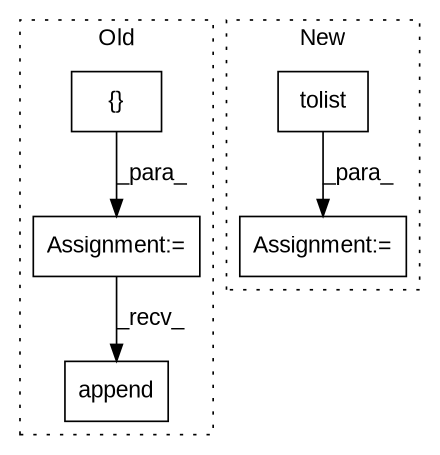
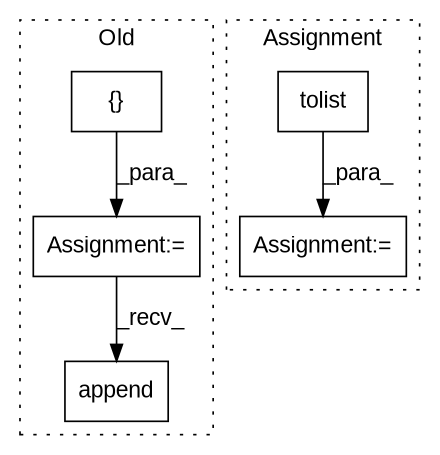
cluster "New": label "New" -> "Assignment"
